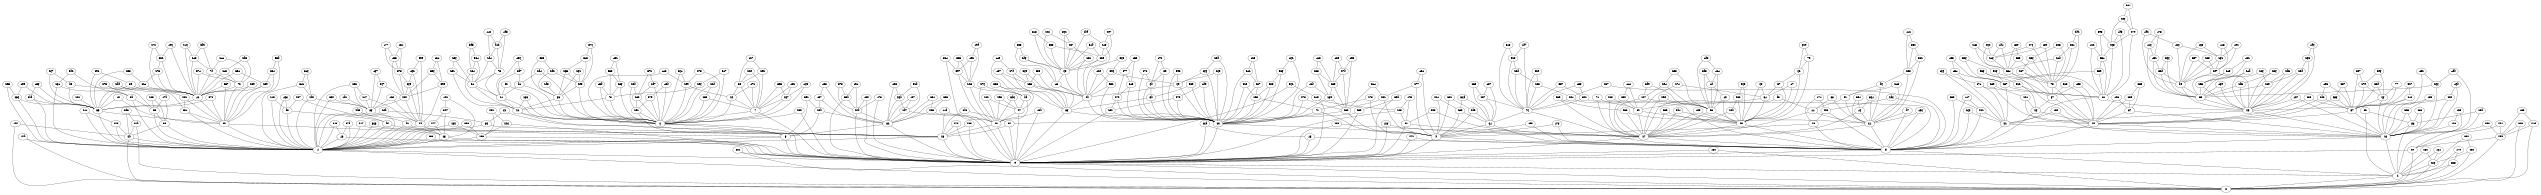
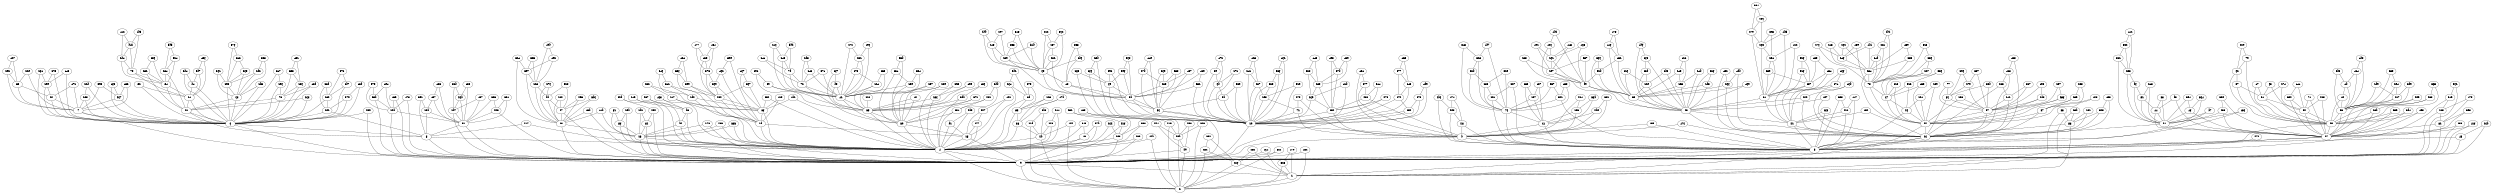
node "620": label "620" -> "220"
node "213": added
node "190": added
edge "195" -- "6": added
edge "222" -- "4": now "491" -- "4"
edge "271" -- "0": removed
